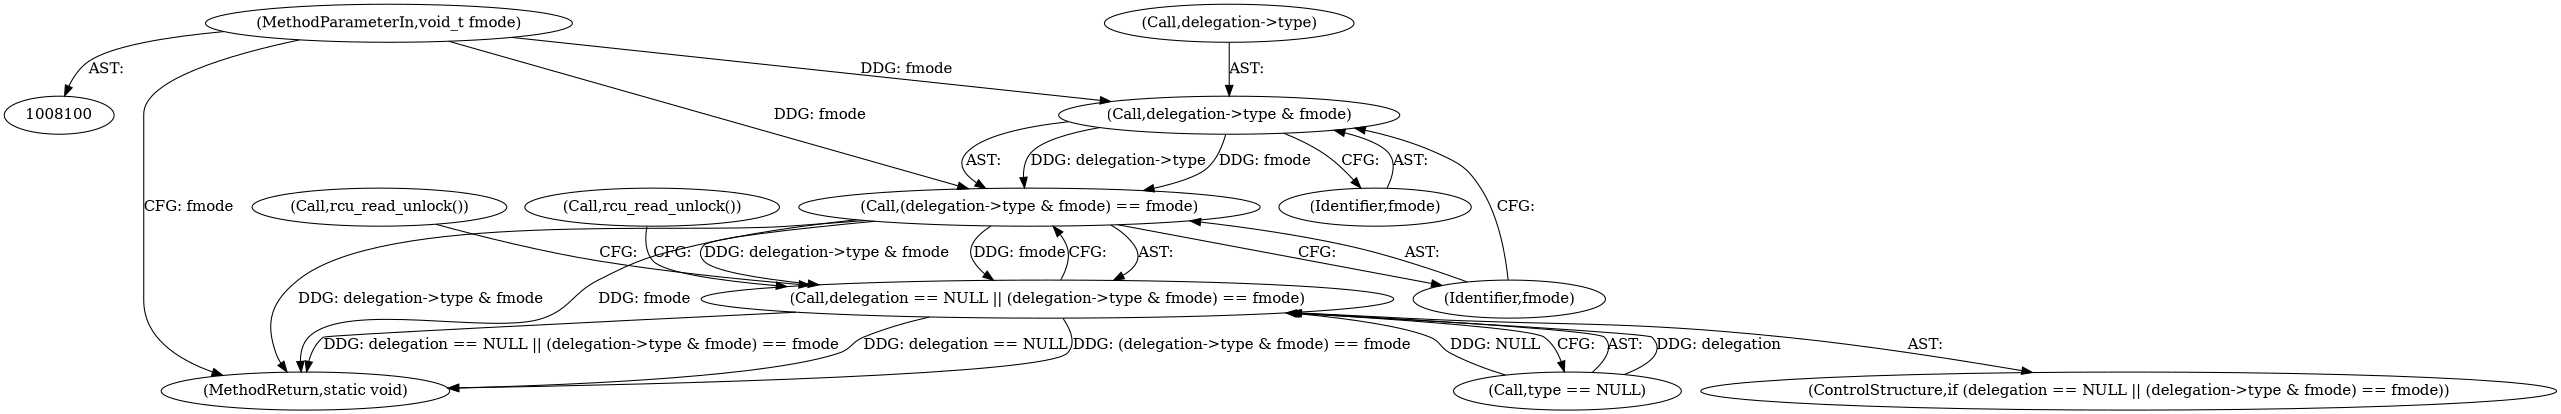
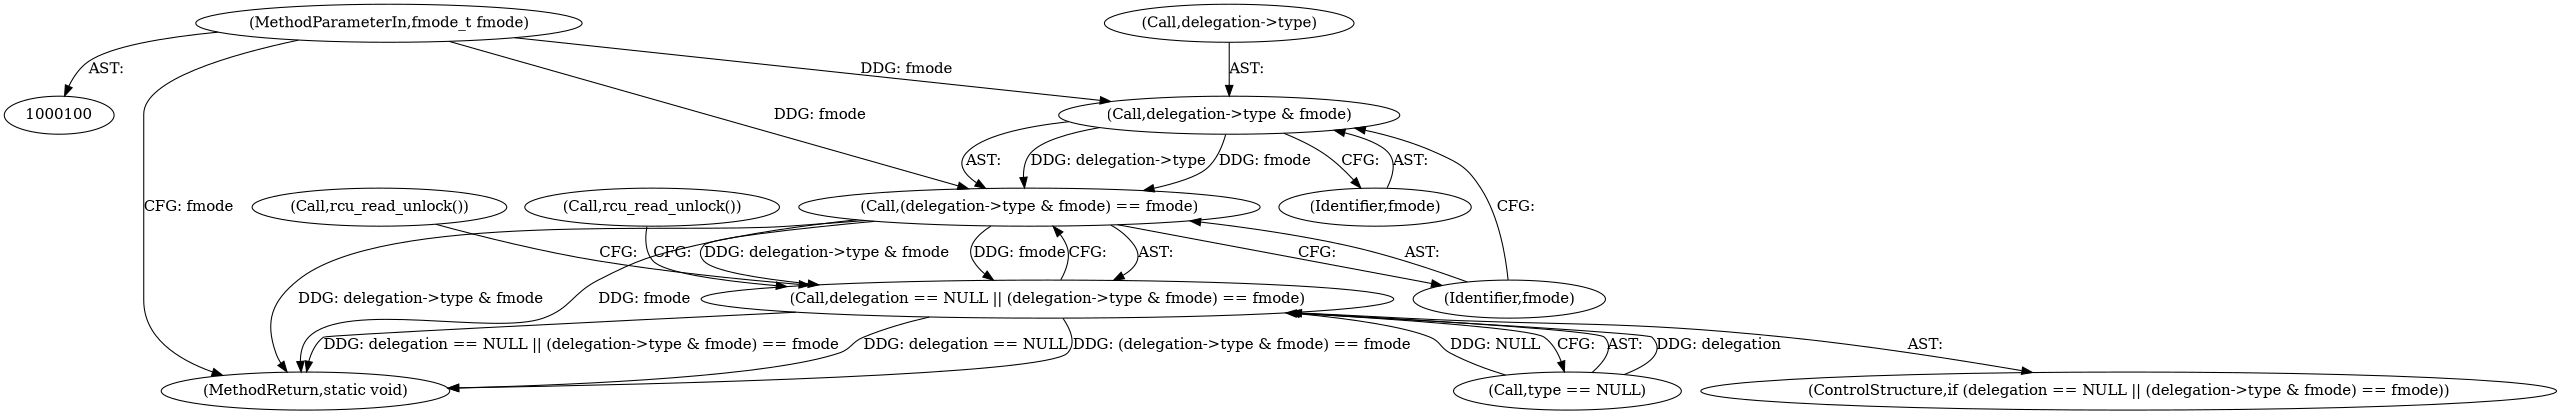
node "(MethodParameterIn,void_t fmode)": label "(MethodParameterIn,void_t fmode)" -> "(MethodParameterIn,fmode_t fmode)"
node "1008100": label "1008100" -> "1000100"
